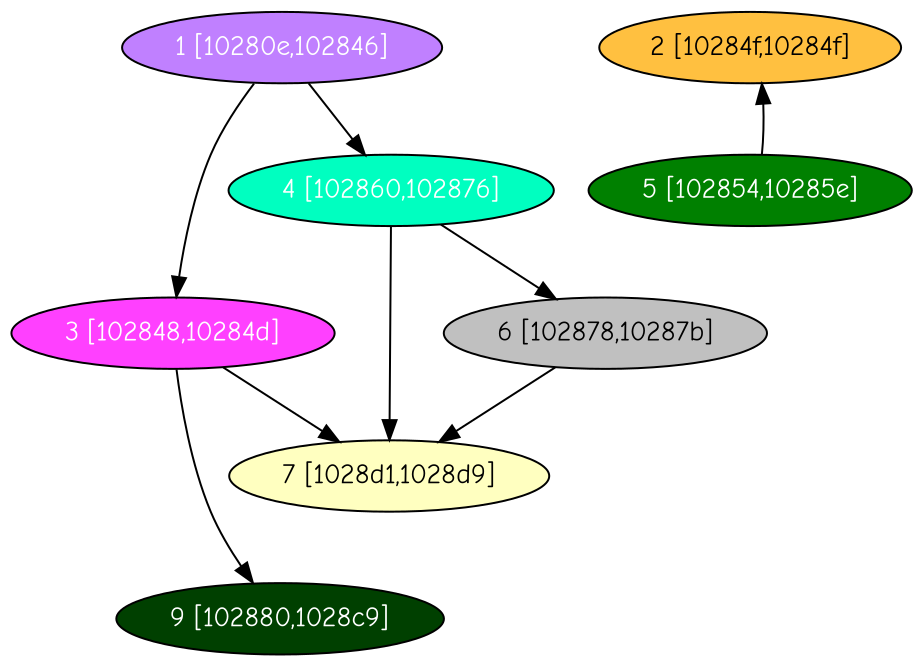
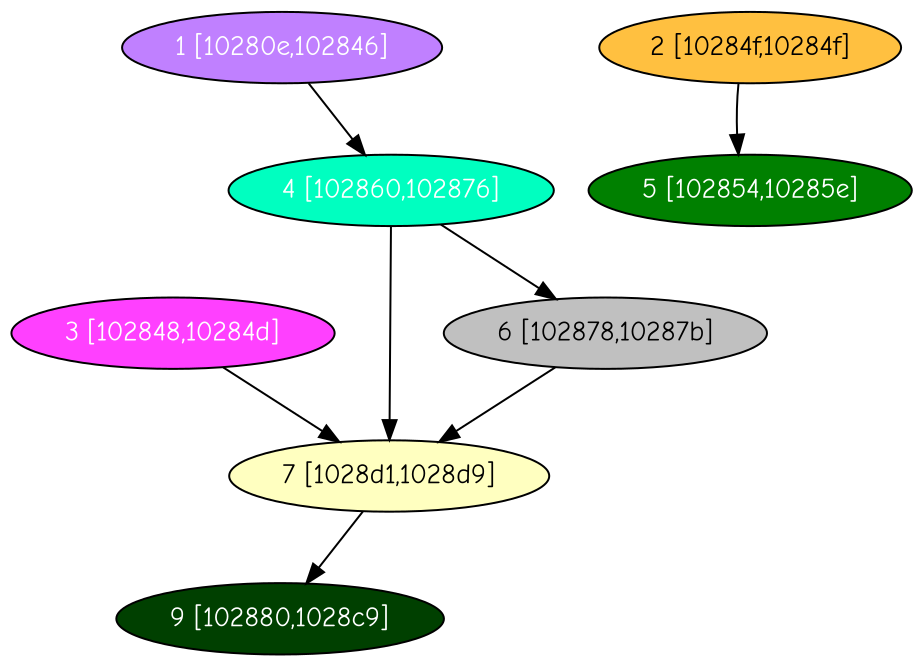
edge "5 [102854,10285e]" -> "2 [10284f,10284f]": reversed
edge "1 [10280e,102846]" -> "3 [102848,10284d]": removed
edge "3 [102848,10284d]" -> "9 [102880,1028c9]": now "7 [1028d1,1028d9]" -> "9 [102880,1028c9]"
